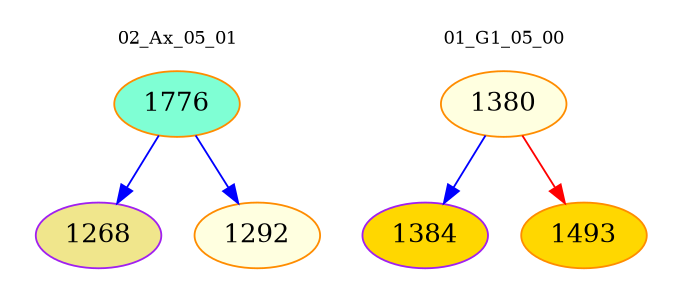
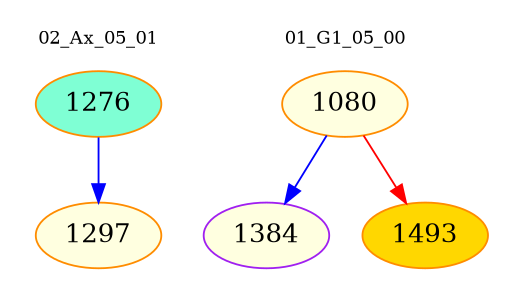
node "1776": label "1776" -> "1276"
node "1380": label "1380" -> "1080"
node "1268": removed
node "1292": label "1292" -> "1297"
node "1384": fillcolor gold -> lightyellow
